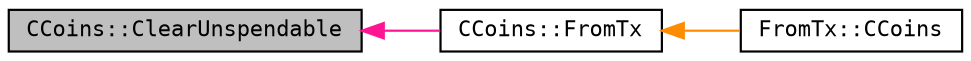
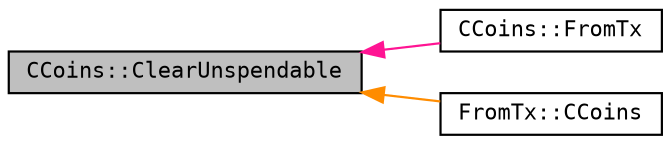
edge "FromTx::CCoins" -> "CCoins::FromTx": now "FromTx::CCoins" -> "CCoins::ClearUnspendable"
